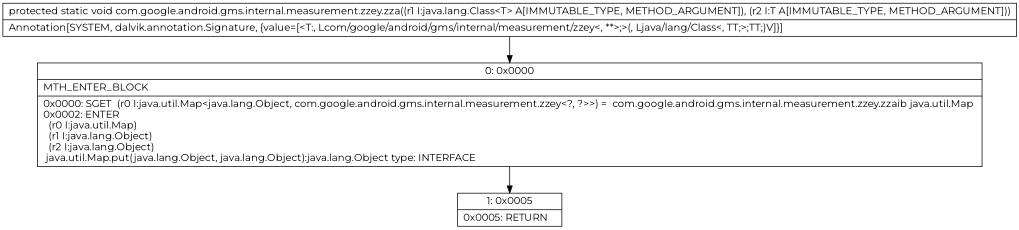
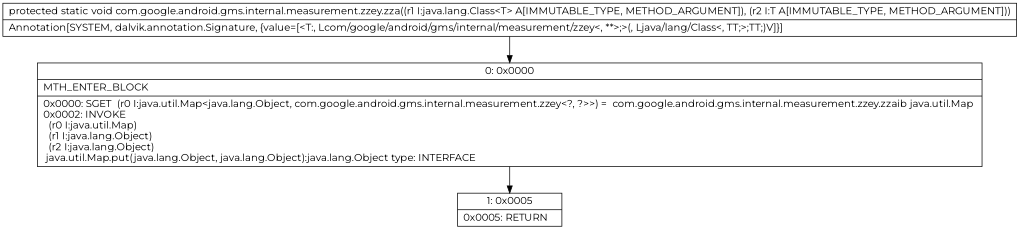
node "0: 0x0000": text "0x0002: ENTER" -> "0x0002: INVOKE"
